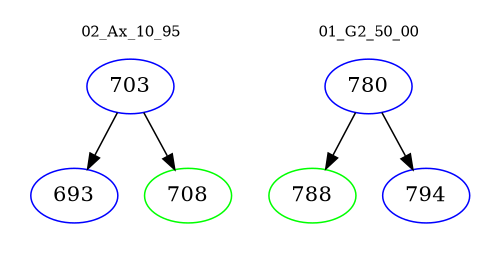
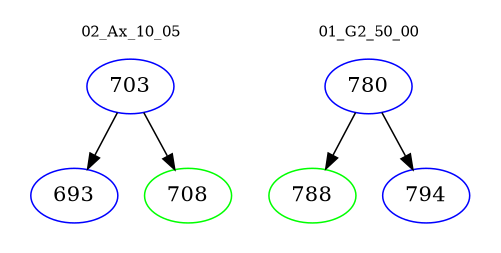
cluster "02_Ax_10_95": label "02_Ax_10_95" -> "02_Ax_10_05"
